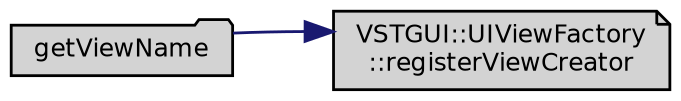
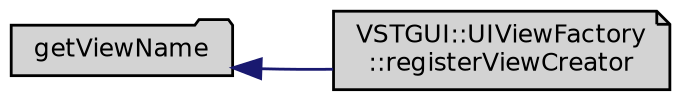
edge "getViewName" -> "VSTGUI::UIViewFactory ::registerViewCreator": reversed
